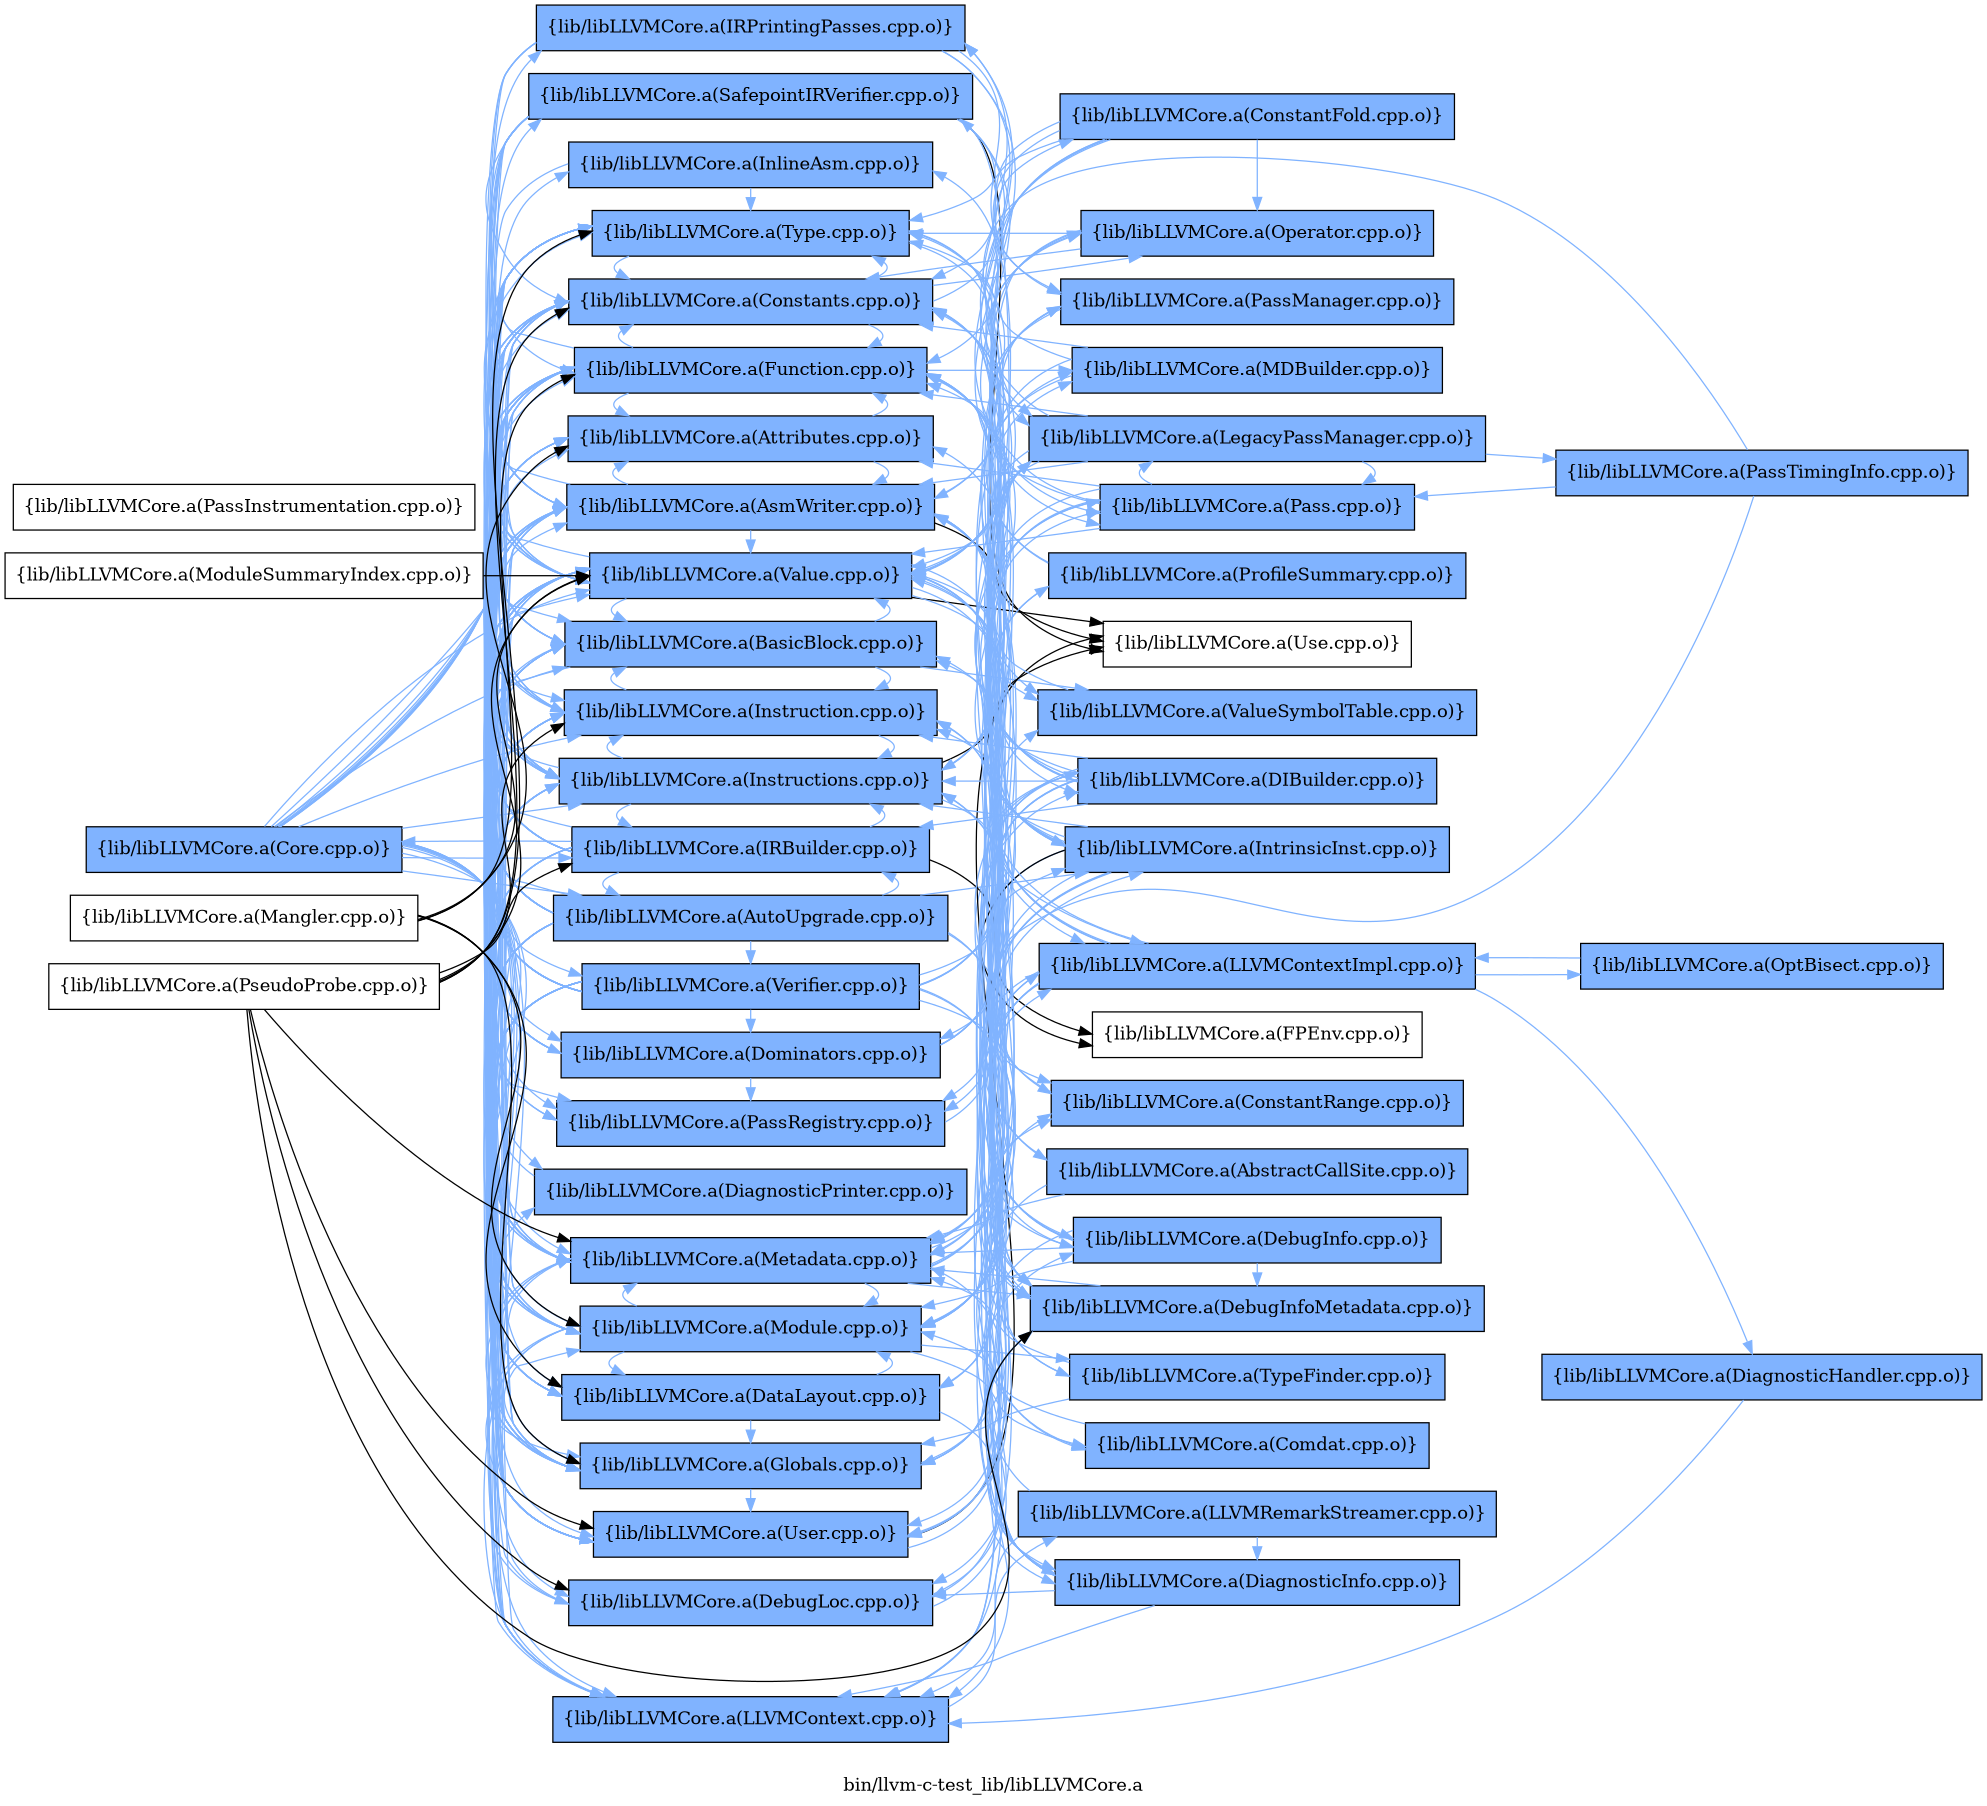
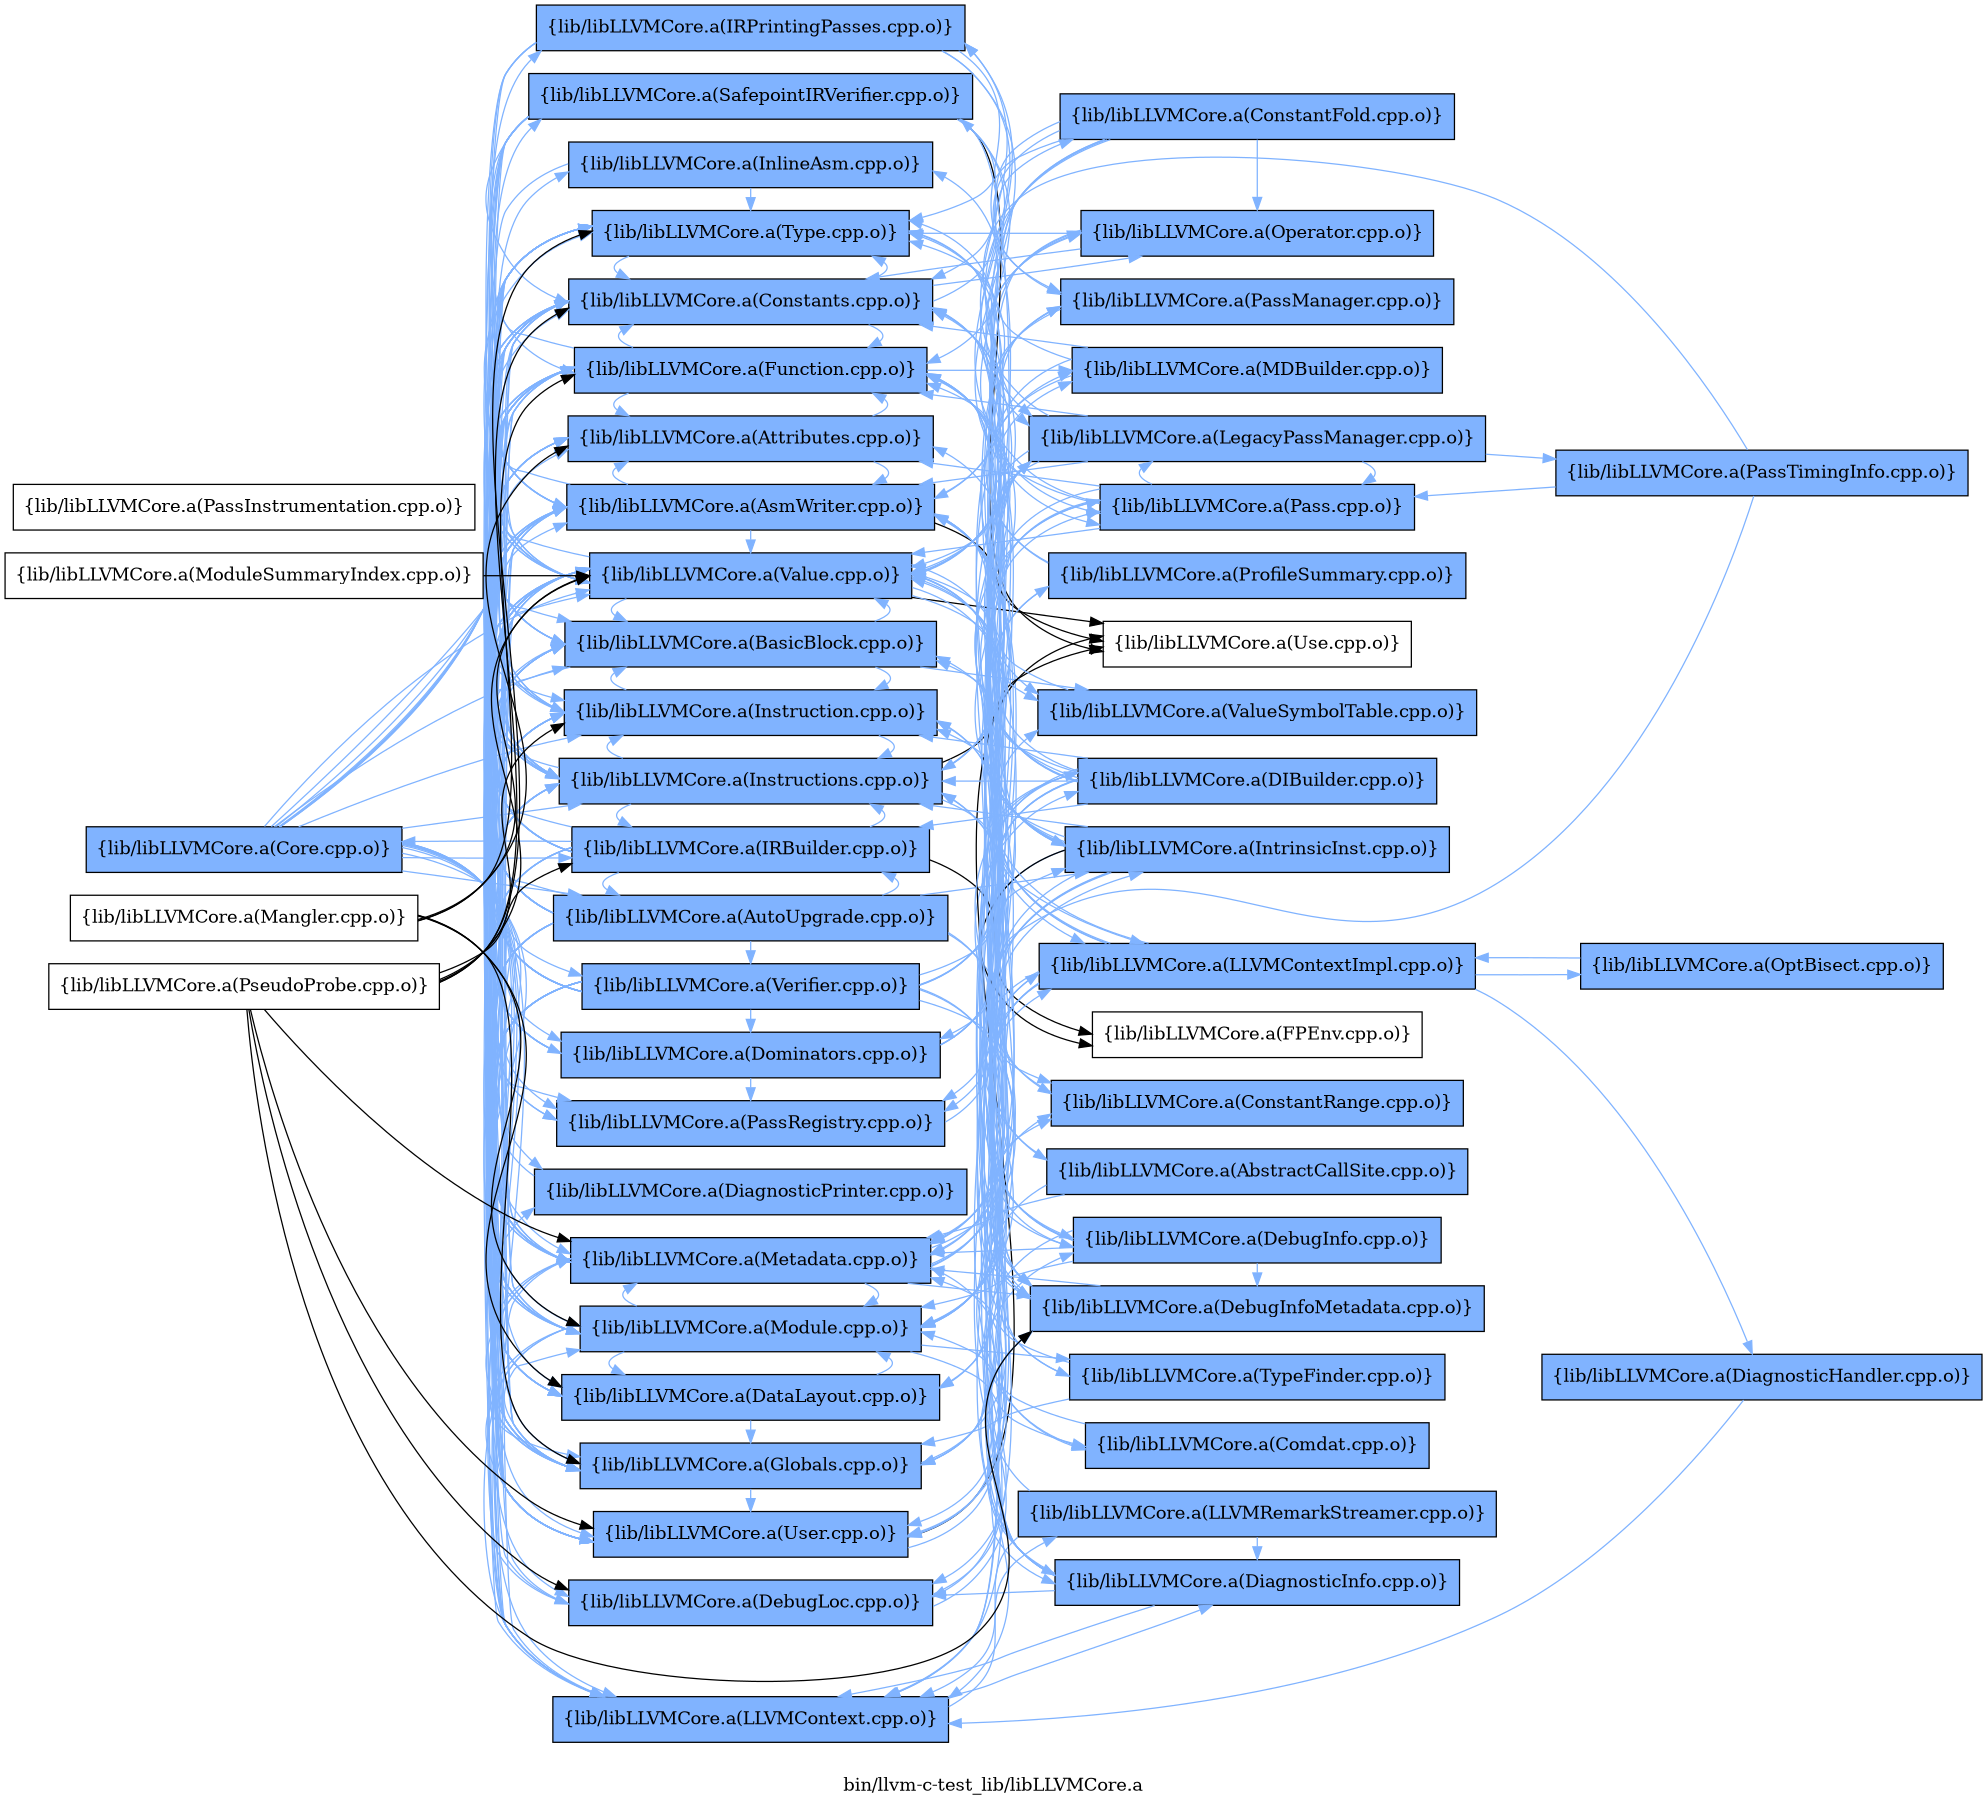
edge "{lib/libLLVMCore.a(Type.cpp.o)}" -> "{lib/libLLVMCore.a(DIBuilder.cpp.o)}": reversed
edge "{lib/libLLVMCore.a(Core.cpp.o)}" -> "{lib/libLLVMCore.a(Function.cpp.o)}": removed
edge "{lib/libLLVMCore.a(DataLayout.cpp.o)}" -> "{lib/libLLVMCore.a(DiagnosticInfo.cpp.o)}": now "{lib/libLLVMCore.a(LLVMContext.cpp.o)}" -> "{lib/libLLVMCore.a(DiagnosticInfo.cpp.o)}"
